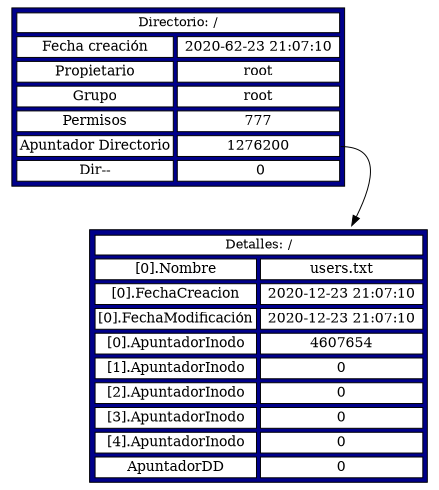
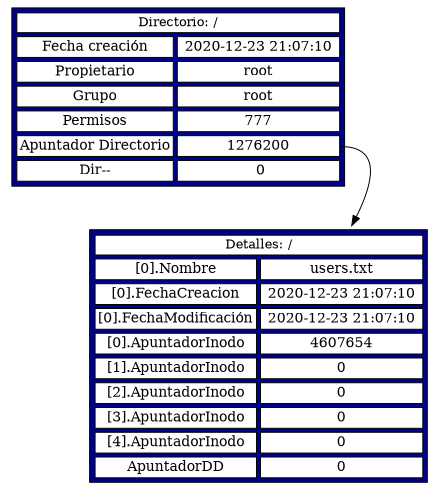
node "Directorio: /": text "2020-62-23 21:07:10" -> "2020-12-23 21:07:10"
